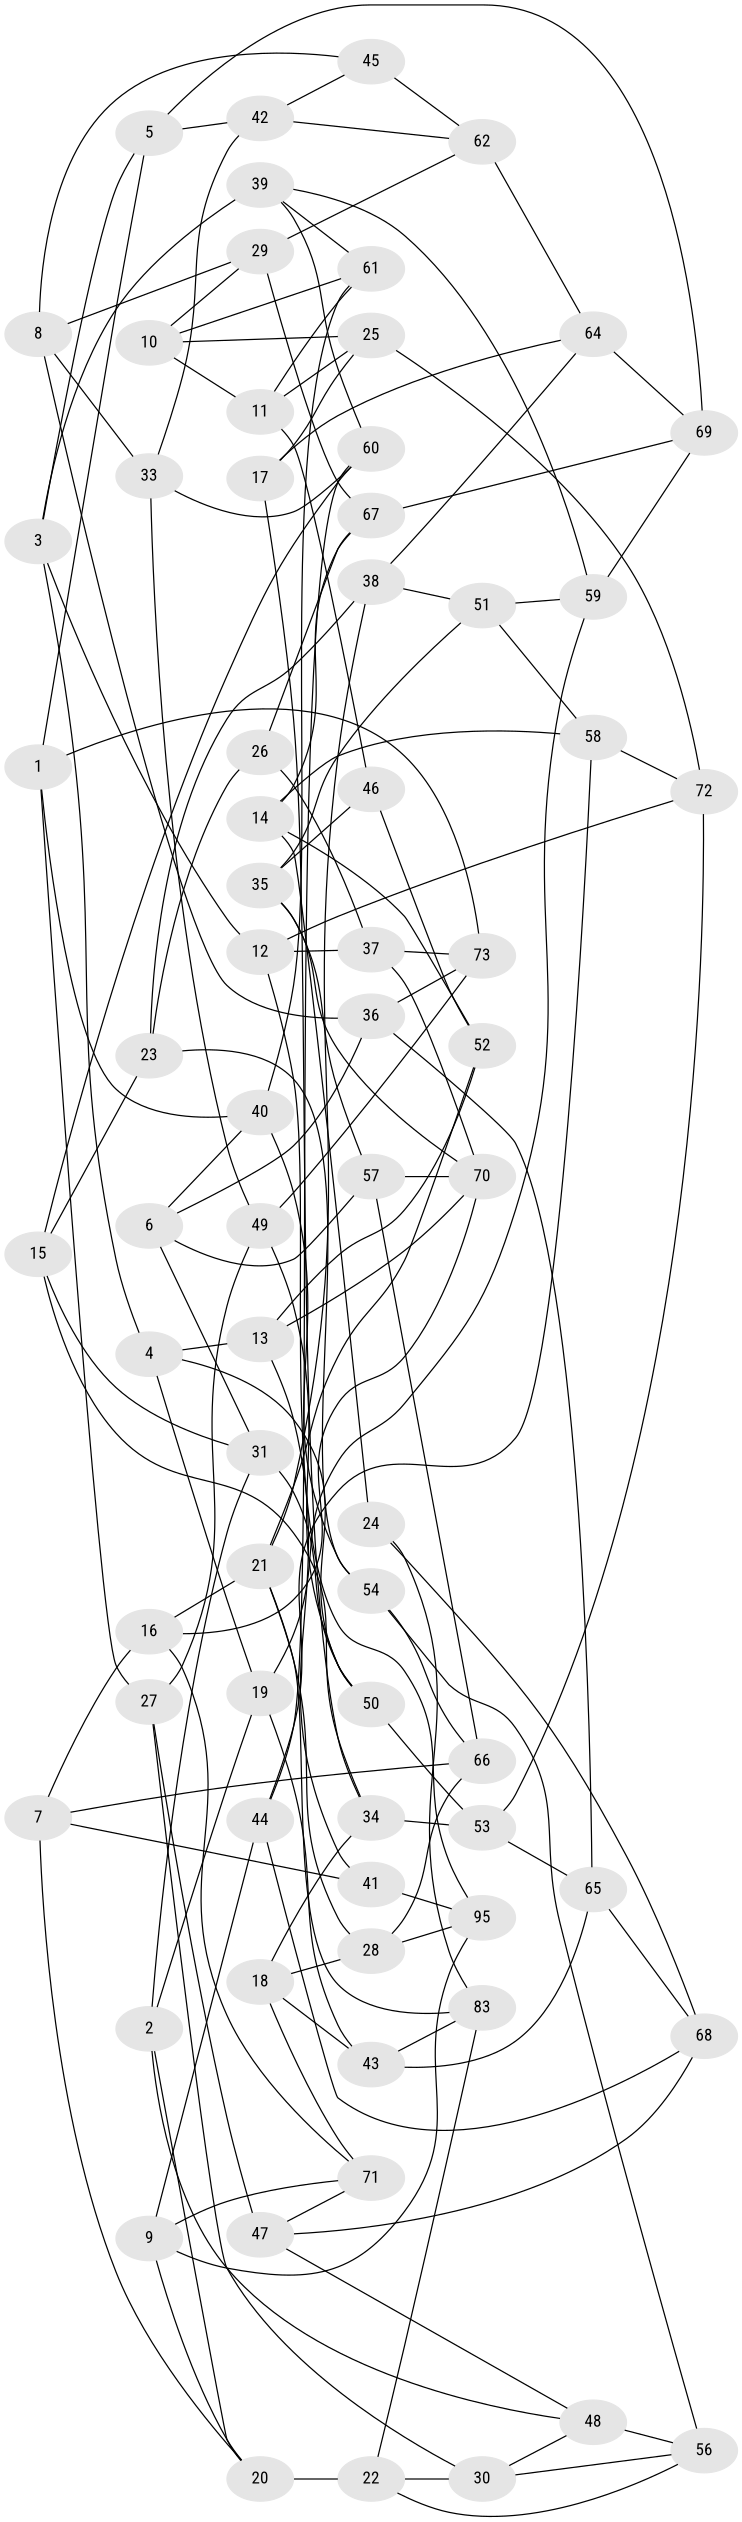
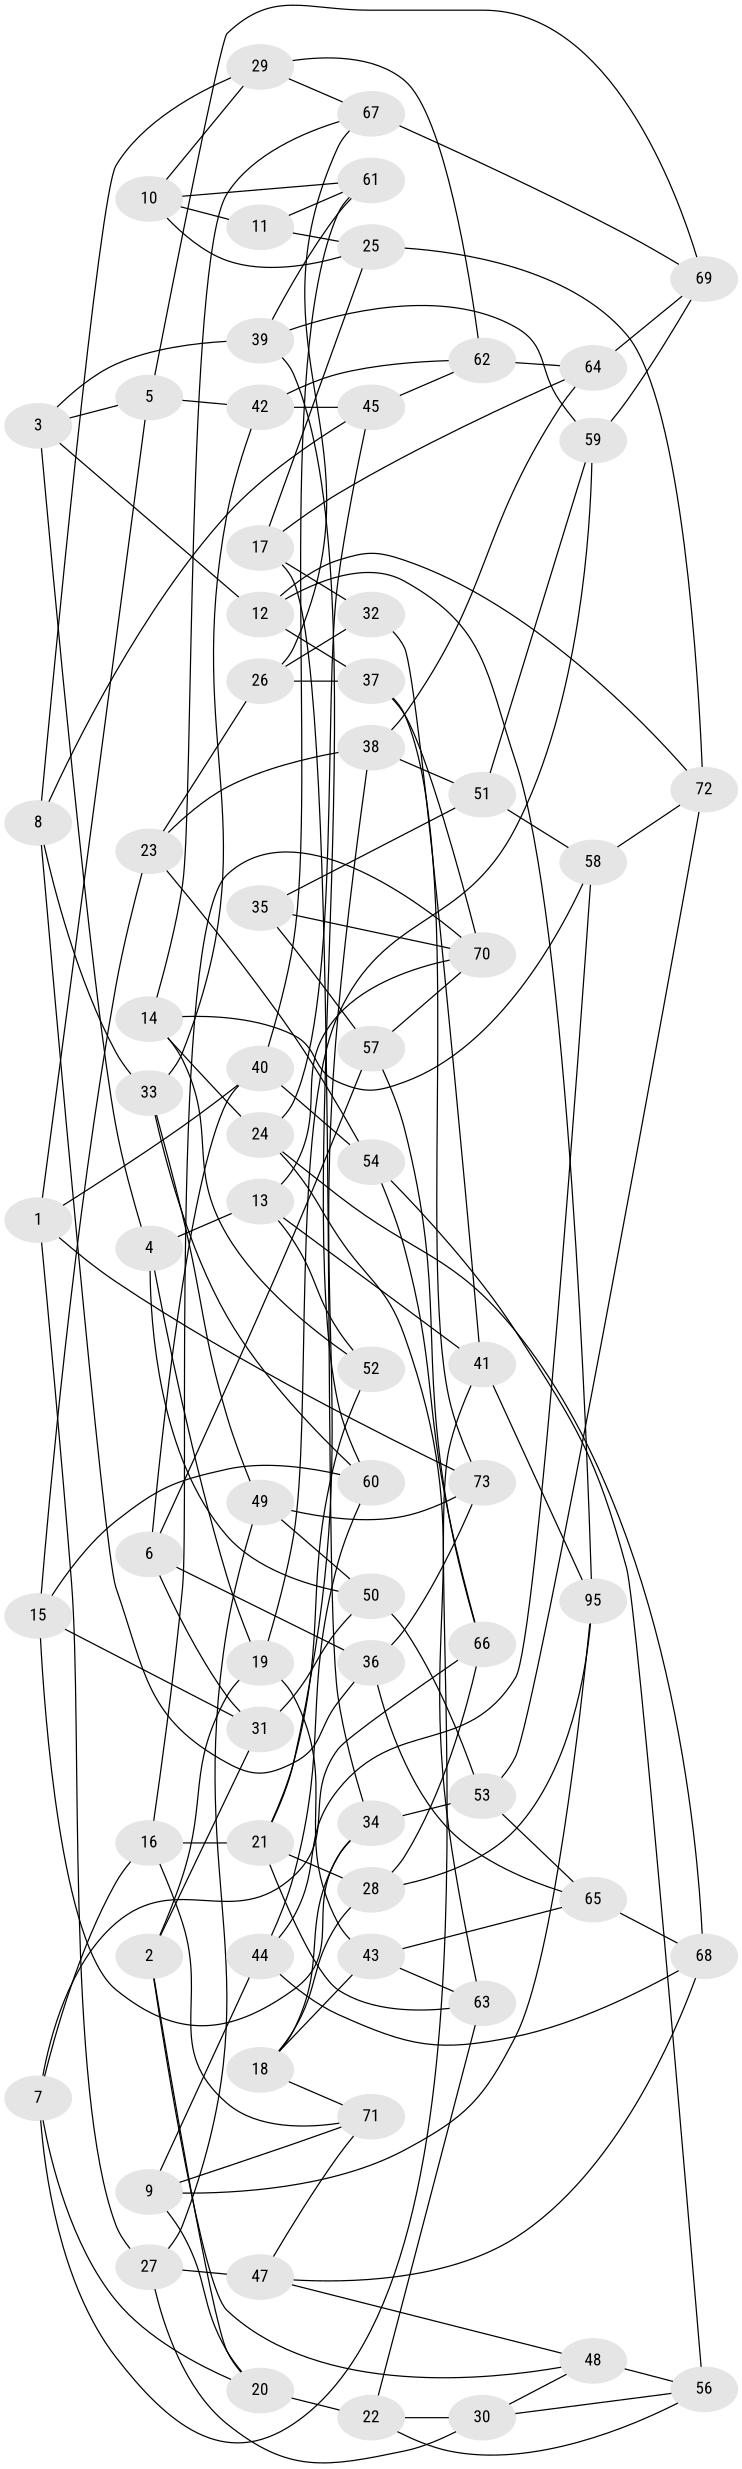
node "32": added
edge "45" -- "24": added
node "46": removed
node "83": label "83" -> "63"
